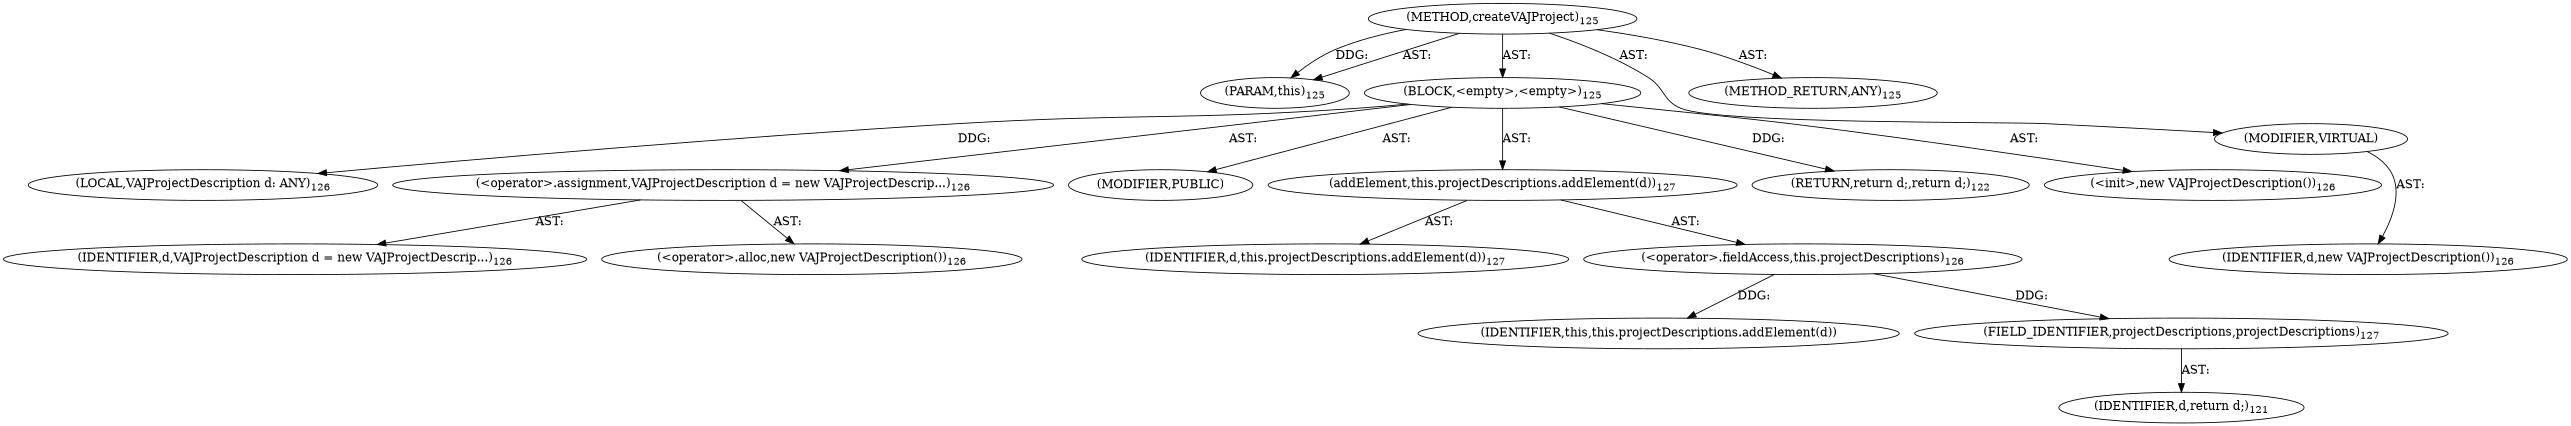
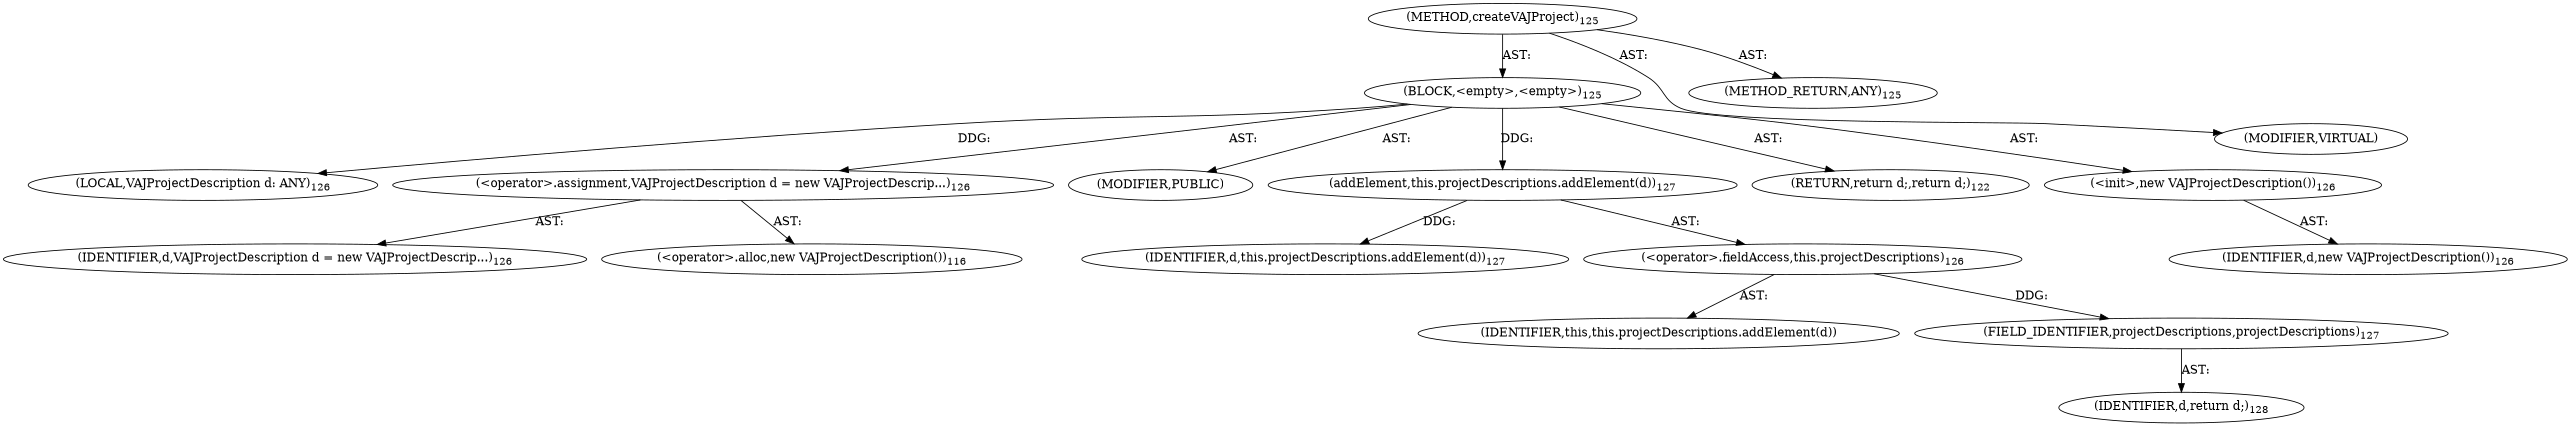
node "(PARAM,this)": removed
edge "(BLOCK,<empty>,<empty>)" -> "(addElement,this.projectDescriptions.addElement(d))": label "AST: " -> "DDG: "
edge "(BLOCK,<empty>,<empty>)" -> "(RETURN,return d;,return d;)": label "DDG: " -> "AST: "
edge "(MODIFIER,VIRTUAL)" -> "(IDENTIFIER,d,new VAJProjectDescription())": now "(<init>,new VAJProjectDescription())" -> "(IDENTIFIER,d,new VAJProjectDescription())"
edge "(addElement,this.projectDescriptions.addElement(d))" -> "(IDENTIFIER,d,this.projectDescriptions.addElement(d))": label "AST: " -> "DDG: "
node "(<operator>.alloc,new VAJProjectDescription())": text "126" -> "116"
edge "(<operator>.fieldAccess,this.projectDescriptions)" -> "(IDENTIFIER,this,this.projectDescriptions.addElement(d))": label "DDG: " -> "AST: "
node "(IDENTIFIER,d,return d;)": text "121" -> "128"
